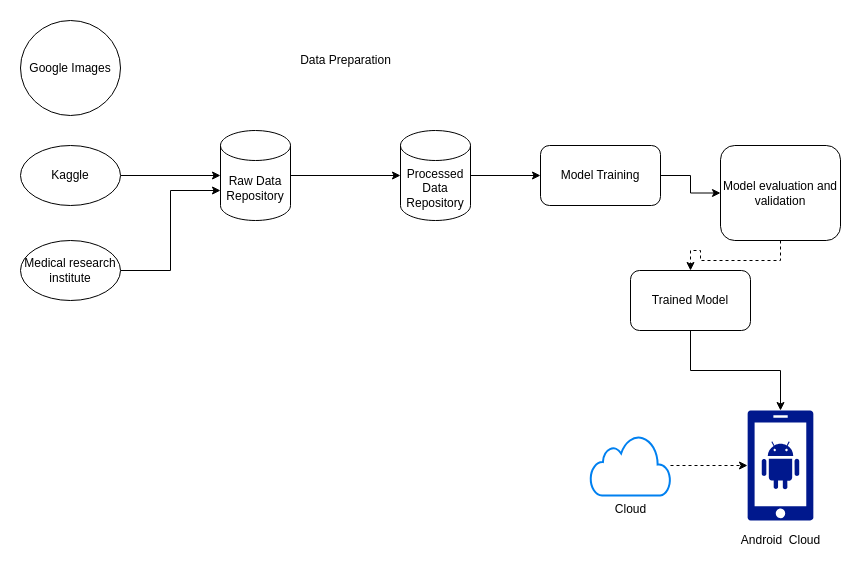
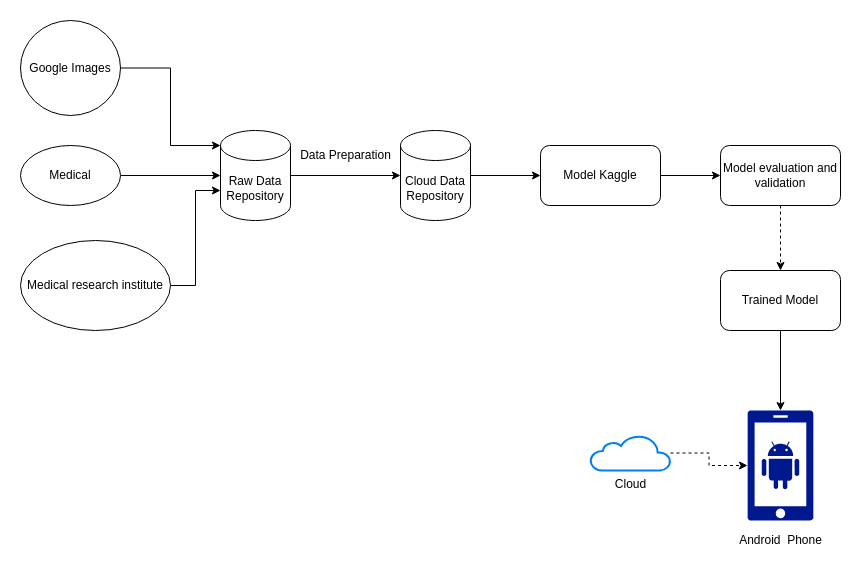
node "Data Preparation": moved (346, 61) -> (346, 156)
edge "Google Images" -> "Raw Data Repository": added
node "Kaggle": label "Kaggle" -> "Medical"
node "Model Training": label "Model Training" -> "Model Kaggle"
node "Processed Data Repository": label "Processed Data Repository" -> "Cloud Data Repository"
node "Model evaluation and validation": size 120x95 -> 120x60
node "Medical research institute": size 100x60 -> 150x90
node "Trained Model": moved (691, 301) -> (781, 301)
node "Cloud": size 80x60 -> 80x35
node "Android Cloud": label "Android Cloud" -> "Android Phone"
